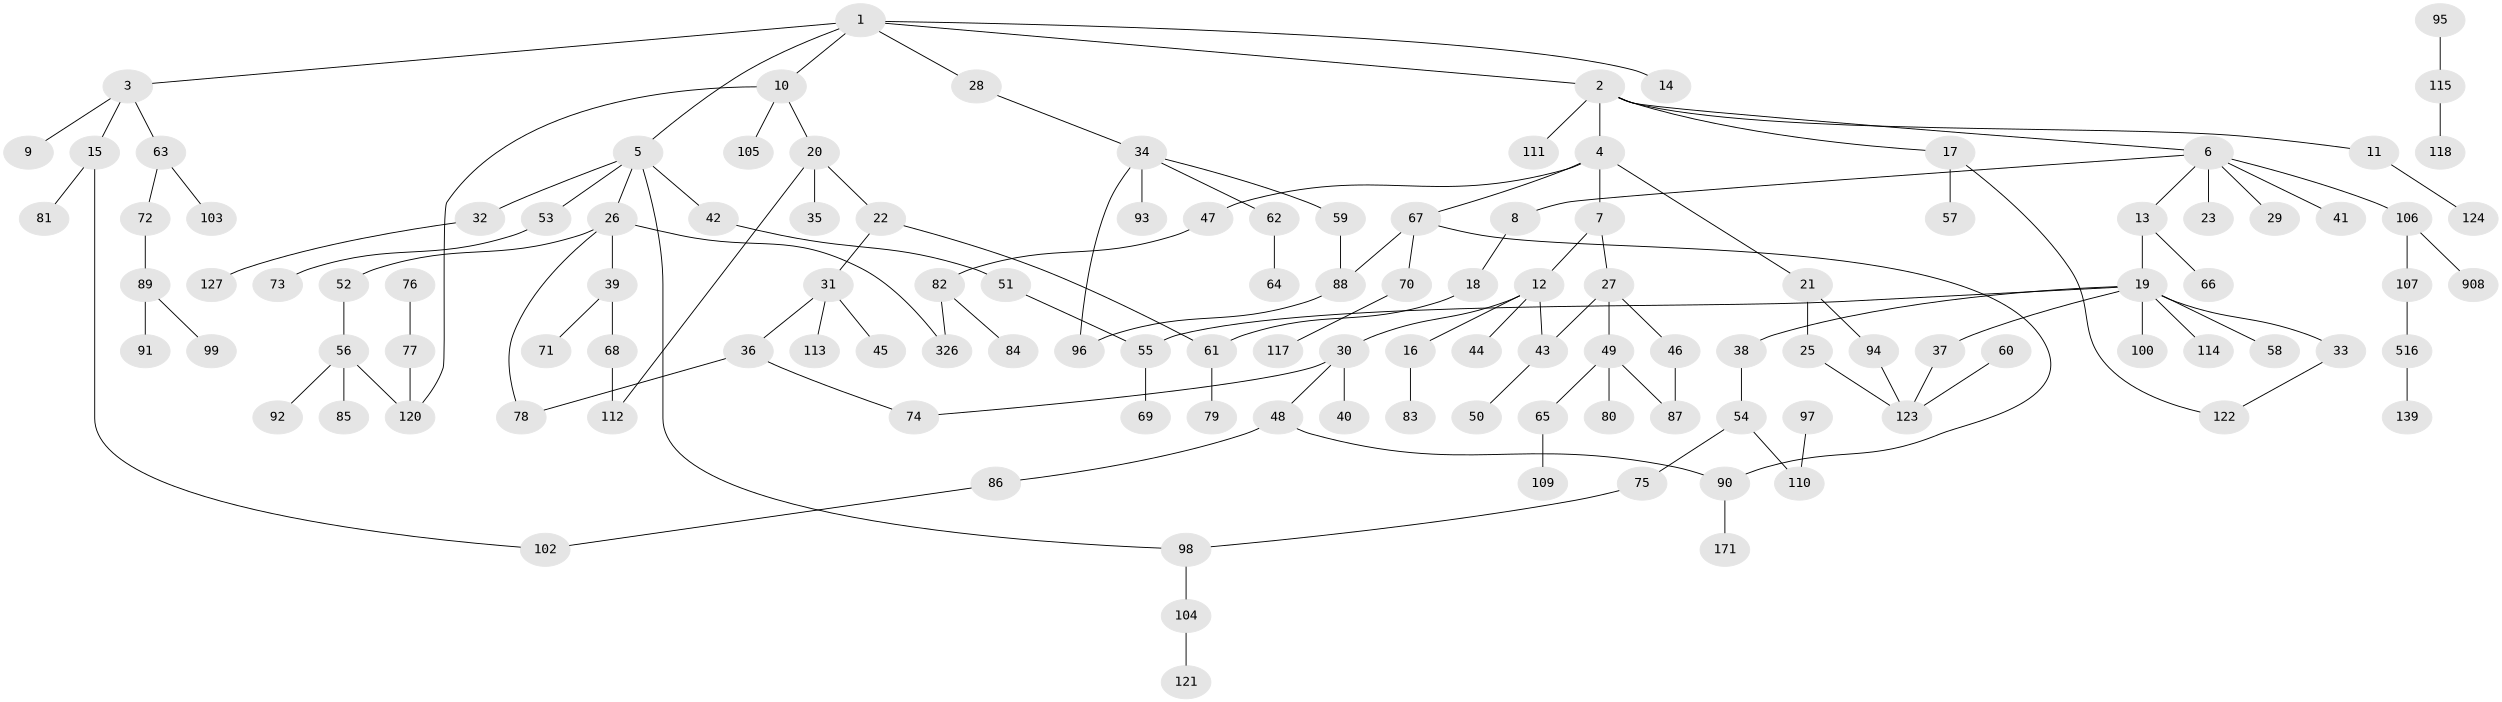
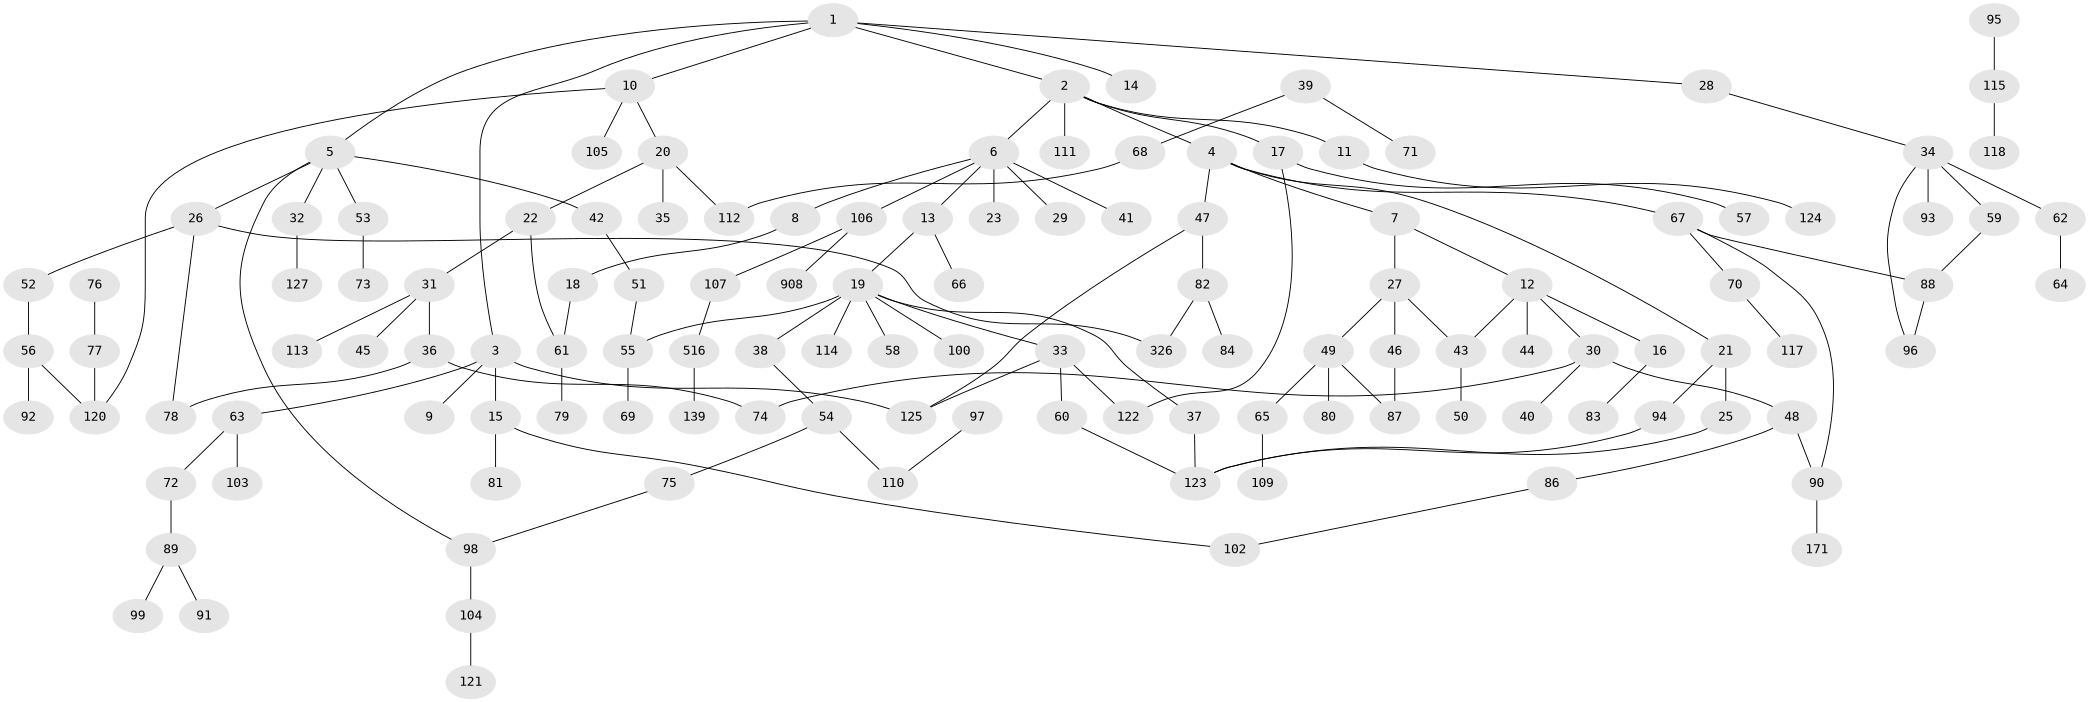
edge "26" -- "39": removed
edge "33" -- "60": added
node "85": removed
node "125": added
